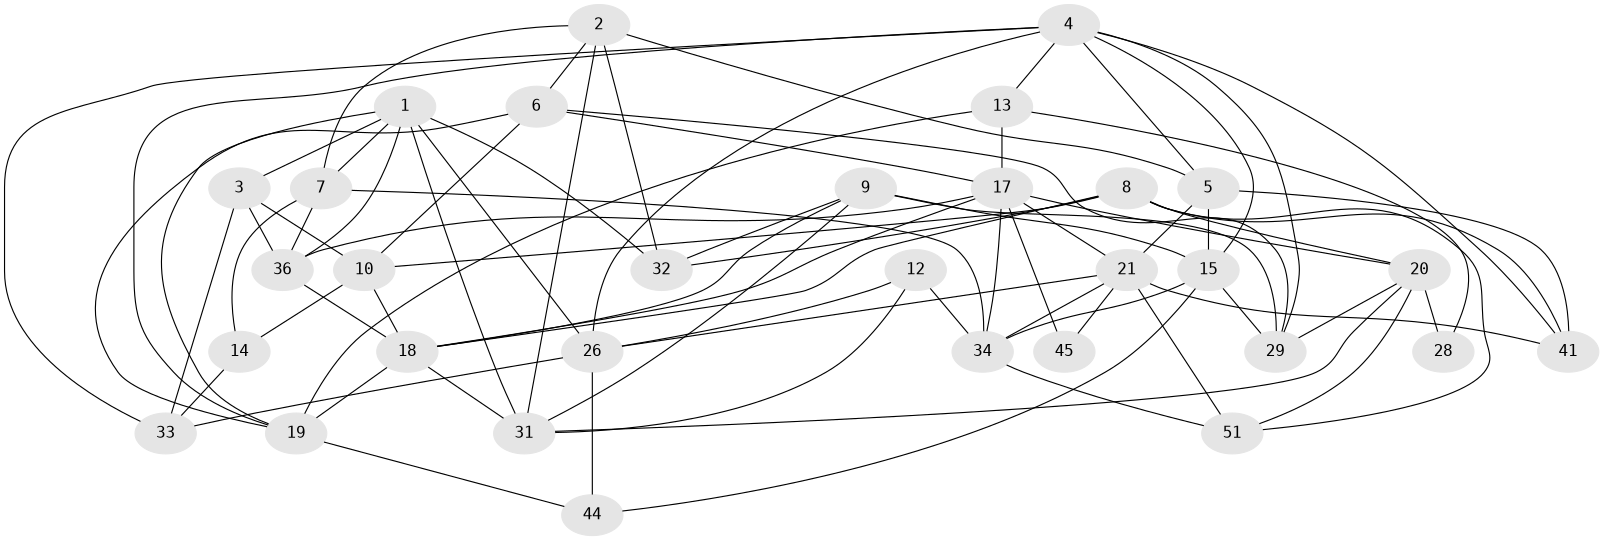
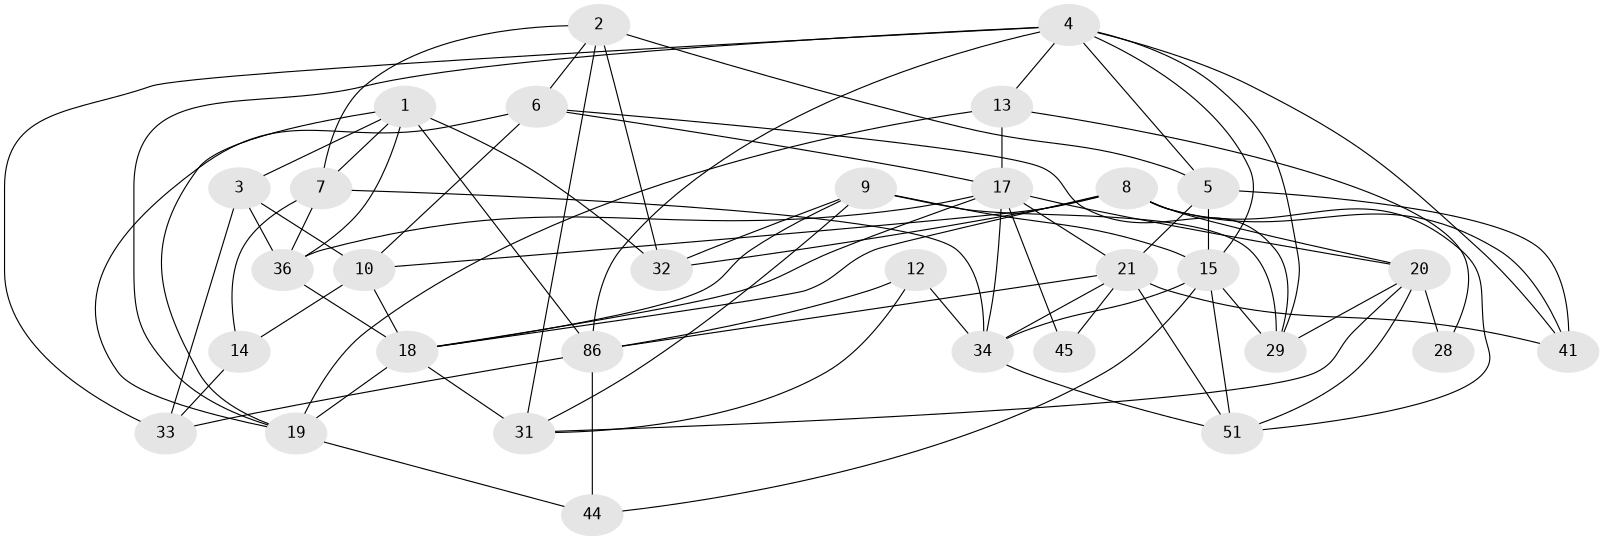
edge "1" -- "31": removed
node "26": label "26" -> "86"
edge "15" -- "51": added
